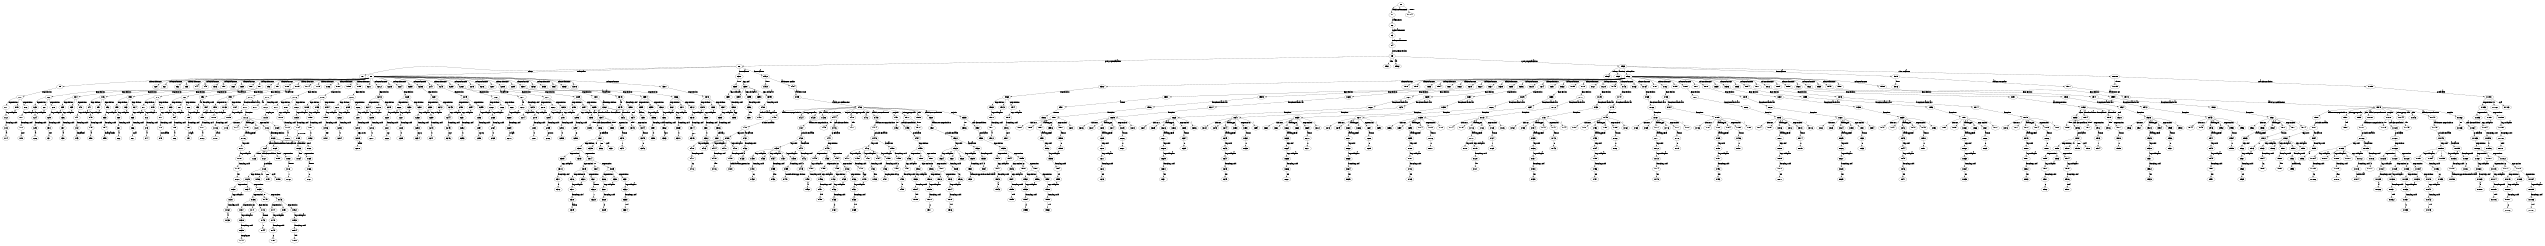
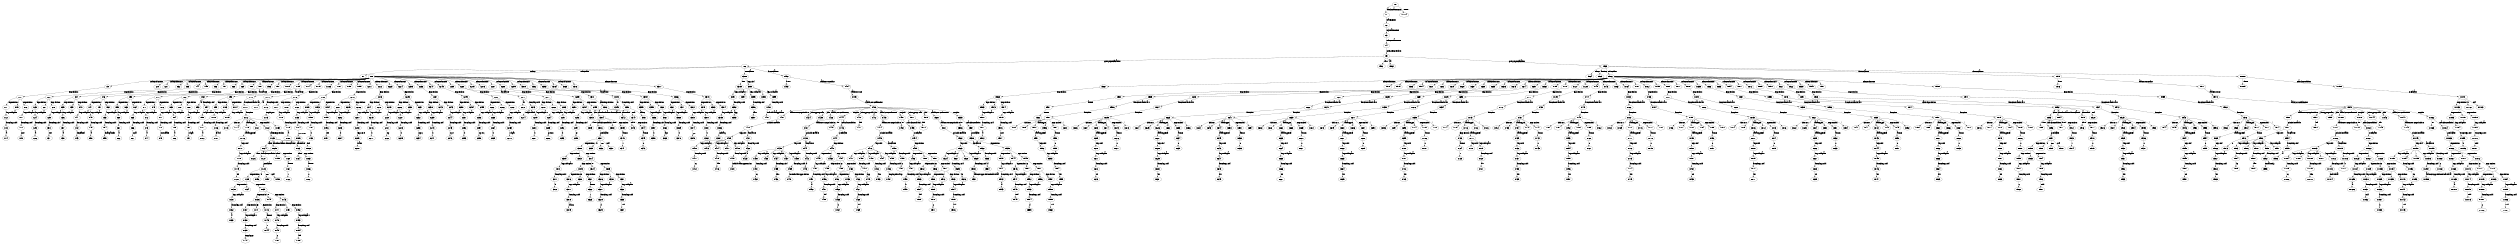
edge "n713" -> "n723": now "n716" -> "n723"
edge "n517" -> "n518": label "from" -> "left"
node "n744": removed
node "n1057": label "n1057" -> "n1257"
